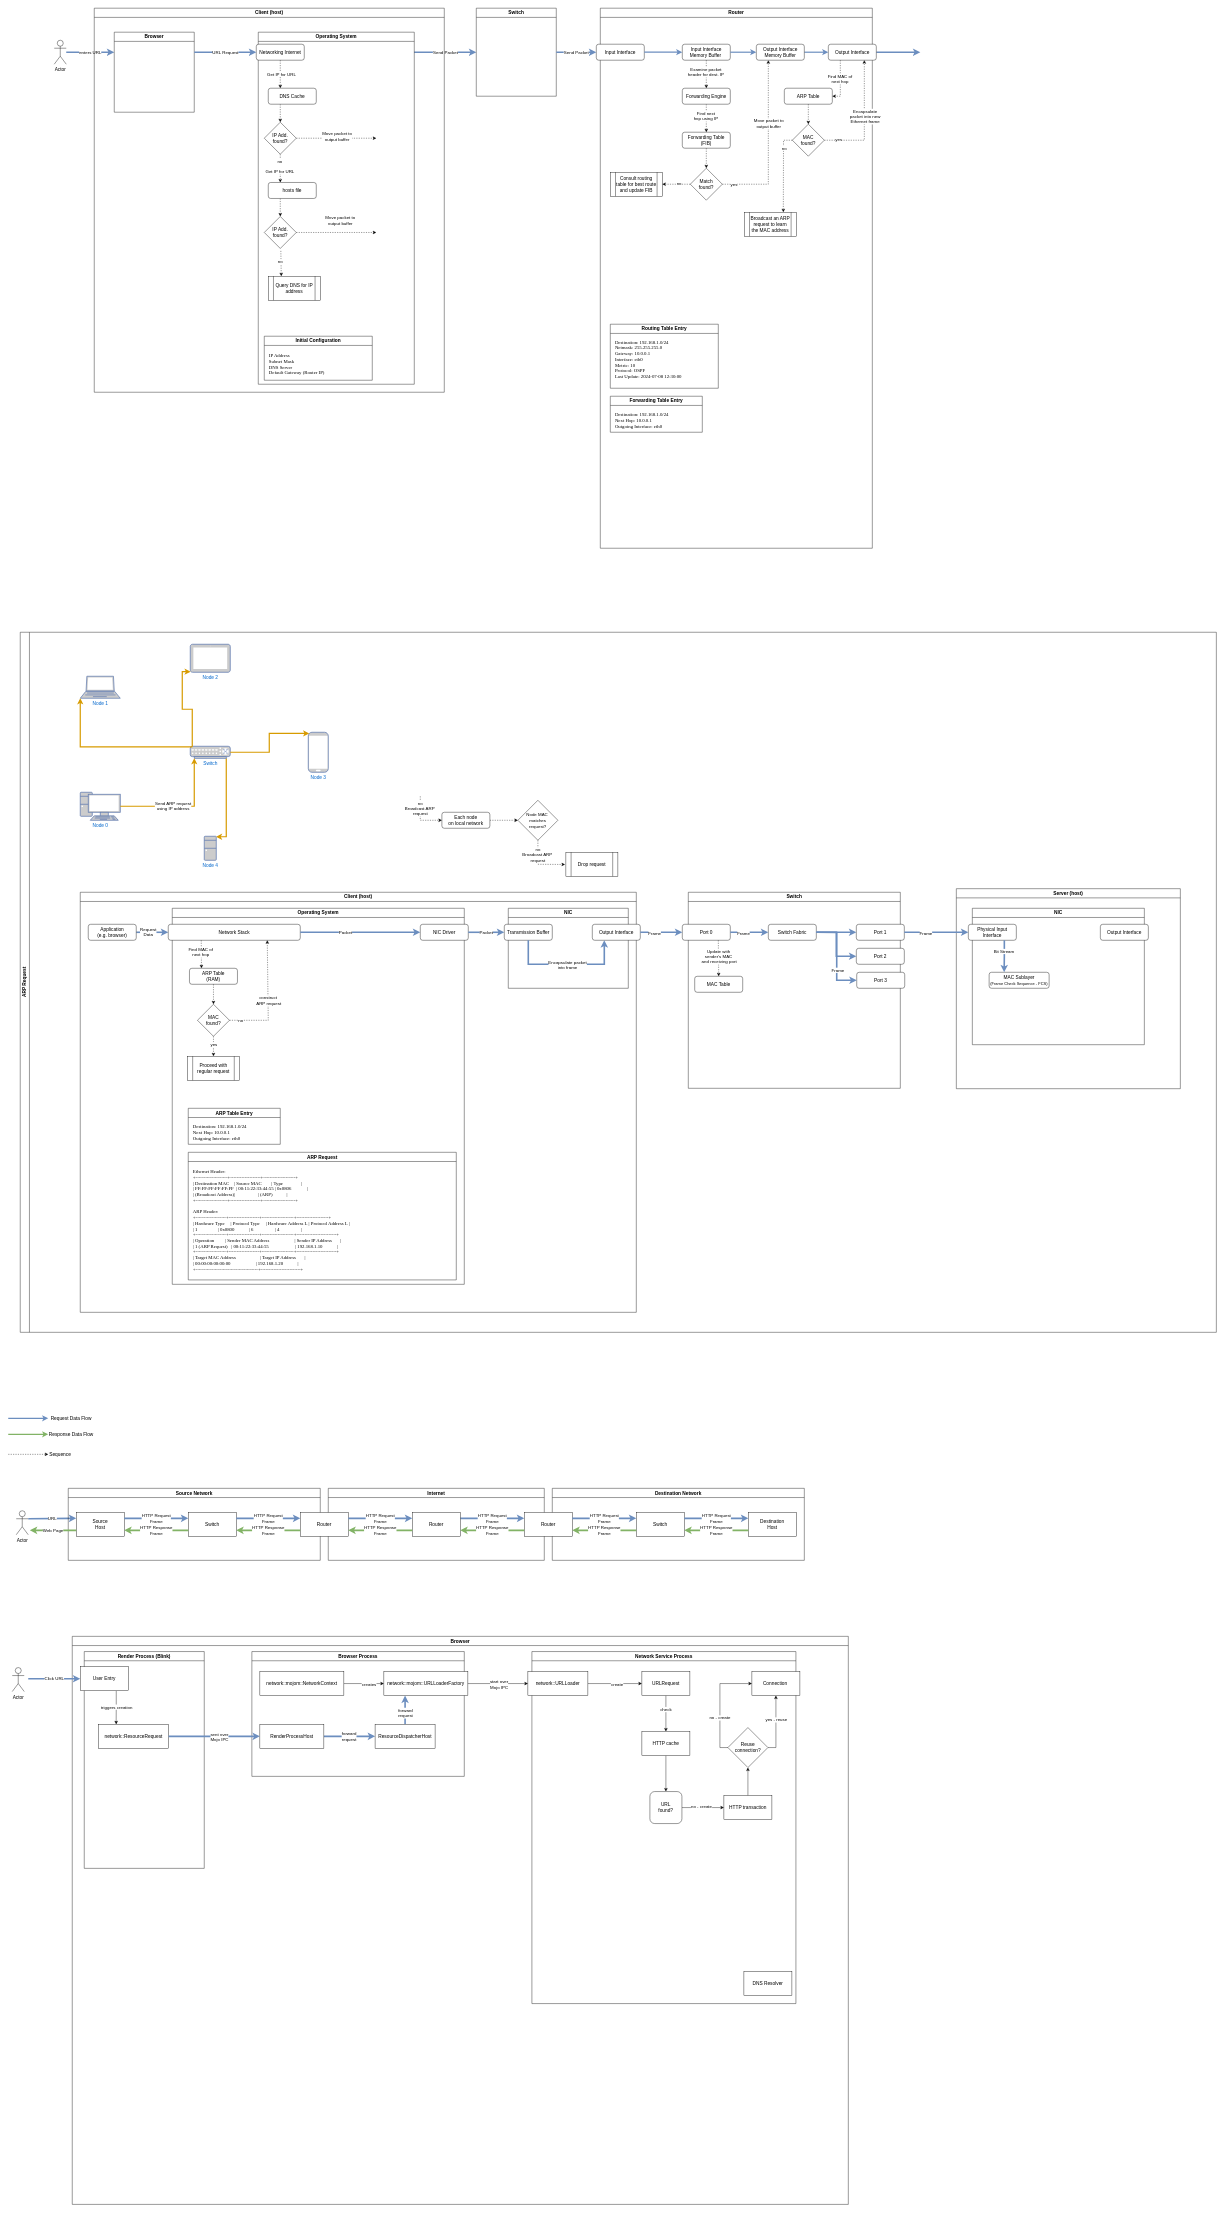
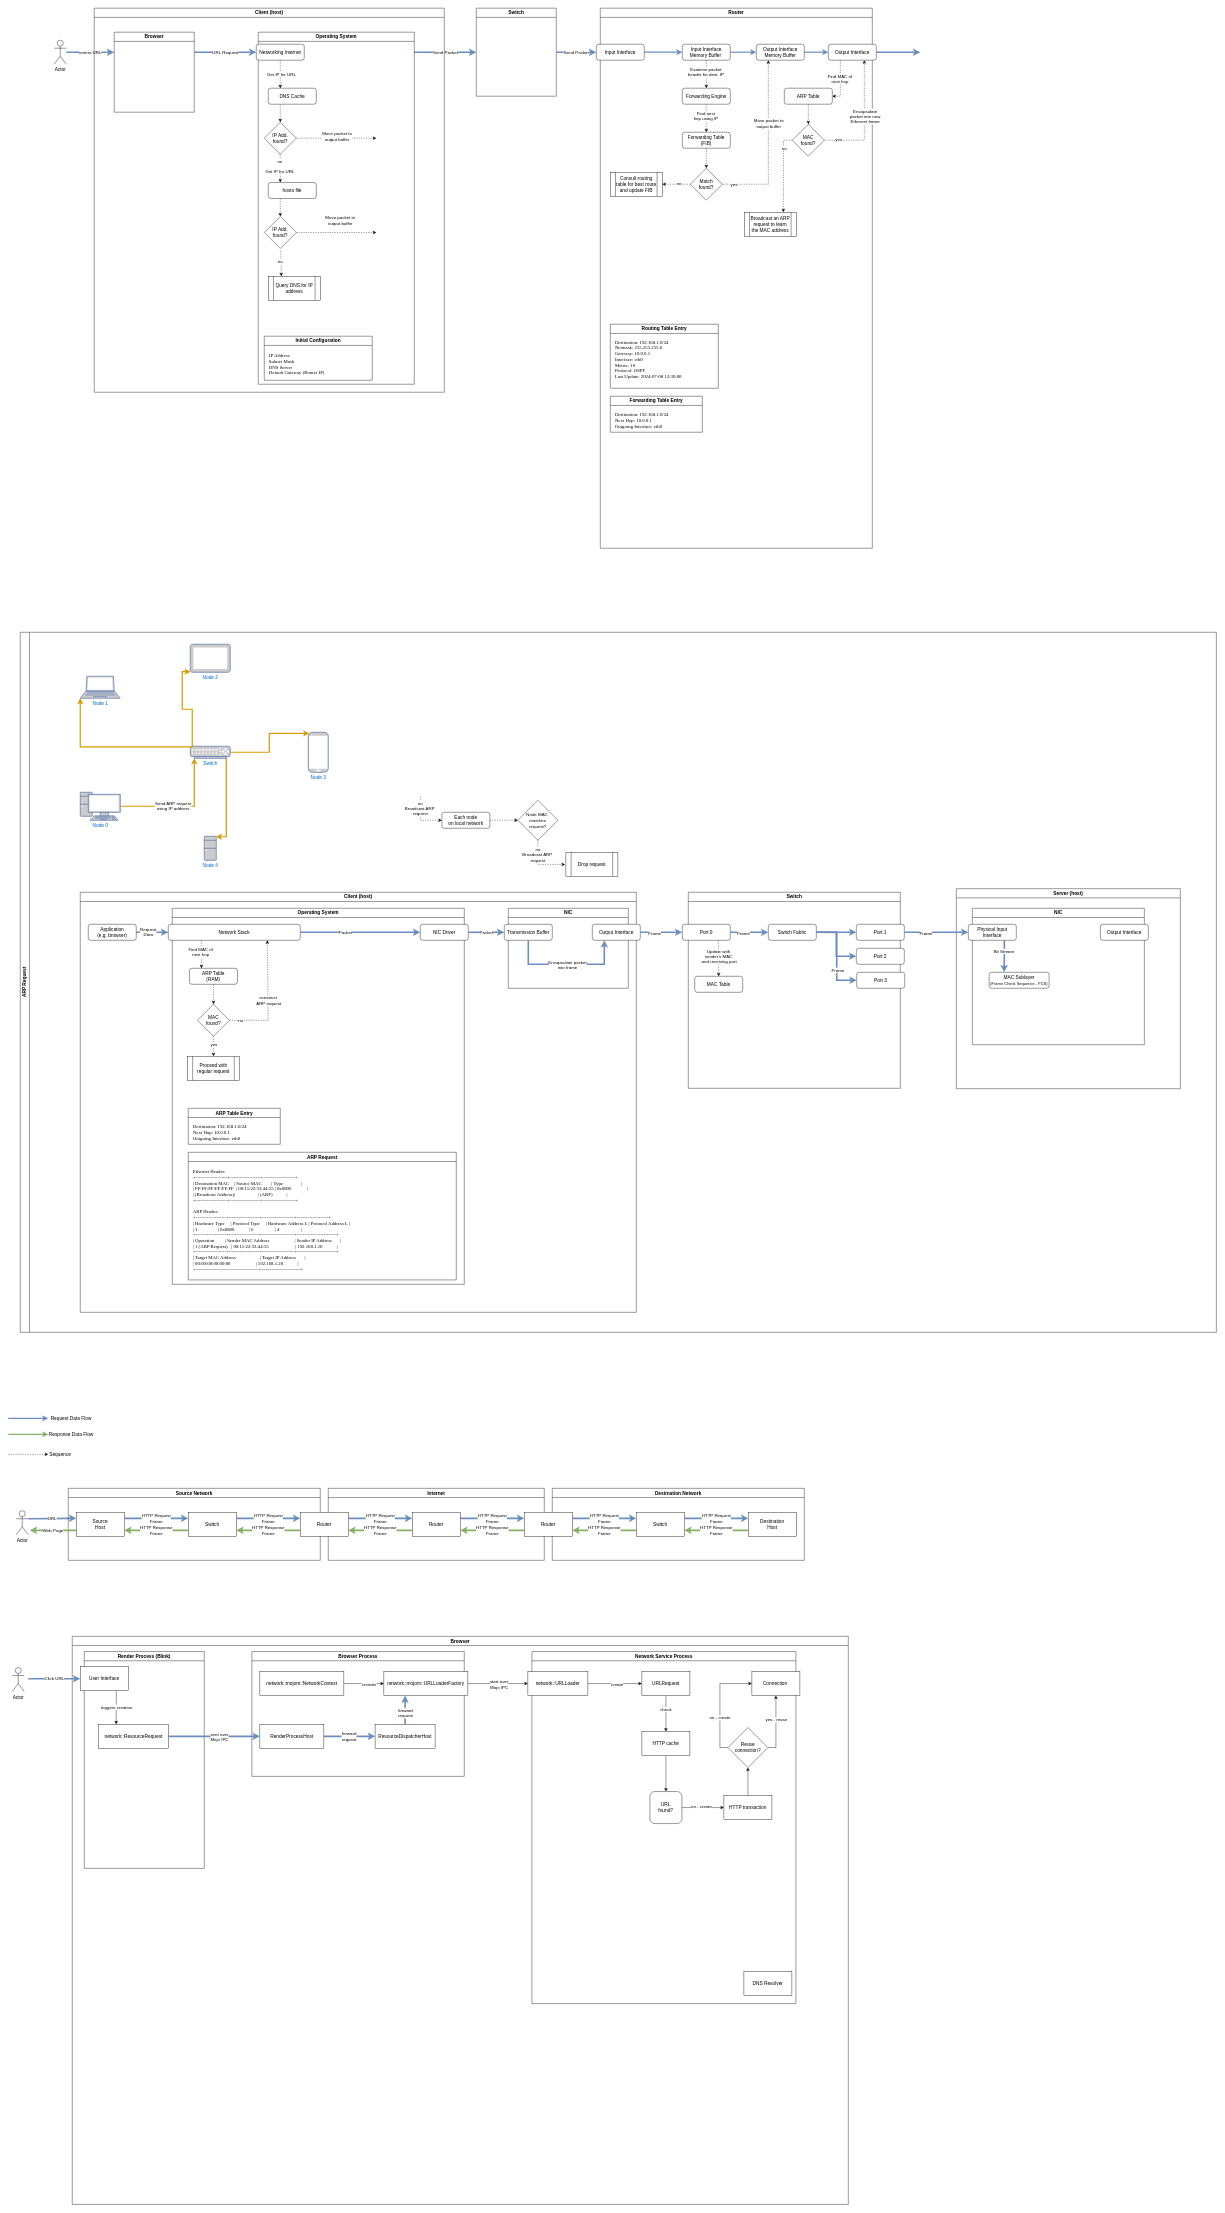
node "User Entry": label "User Entry" -> "User Interface"
